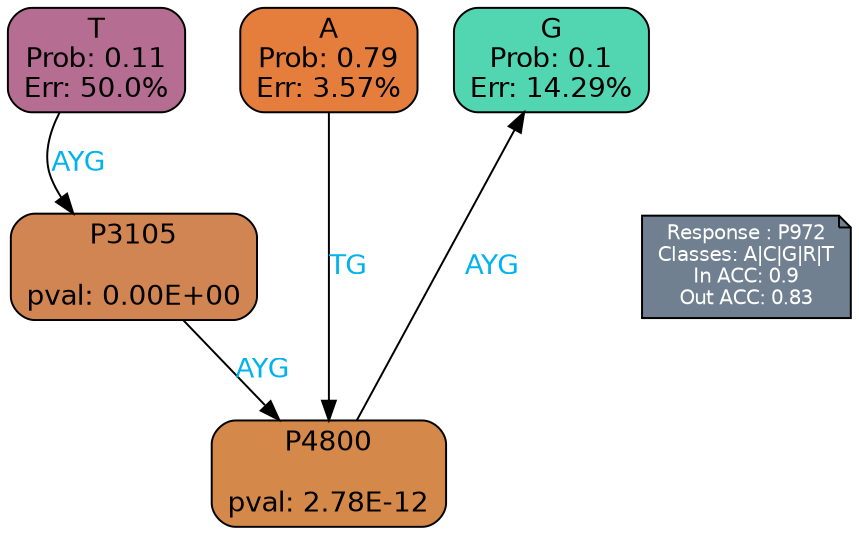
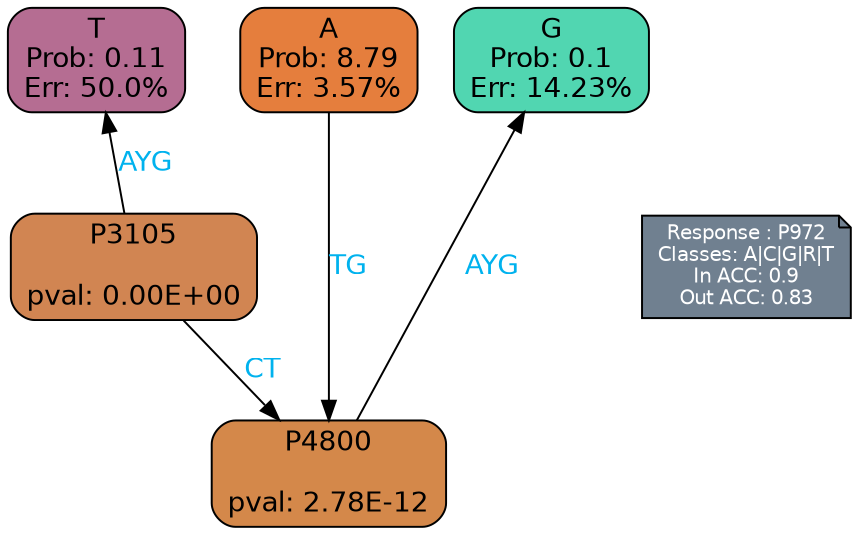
node "A Prob: 0.79 Err: 3.57%": label "A Prob: 0.79 Err: 3.57%" -> "A Prob: 8.79 Err: 3.57%"
node "G Prob: 0.1 Err: 14.29%": label "G Prob: 0.1 Err: 14.29%" -> "G Prob: 0.1 Err: 14.23%"
edge "T Prob: 0.11 Err: 50.0%" -> "P3105 pval: 0.00E+00": reversed
edge "P3105 pval: 0.00E+00" -> "P4800 pval: 2.78E-12": label "AYG" -> "CT"
